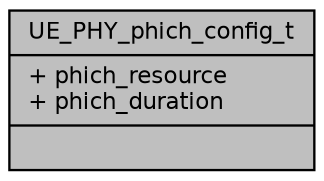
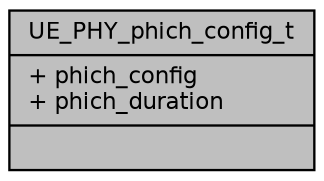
node "UE_PHY_phich_config_t": text "+ phich_resource" -> "+ phich_config"
